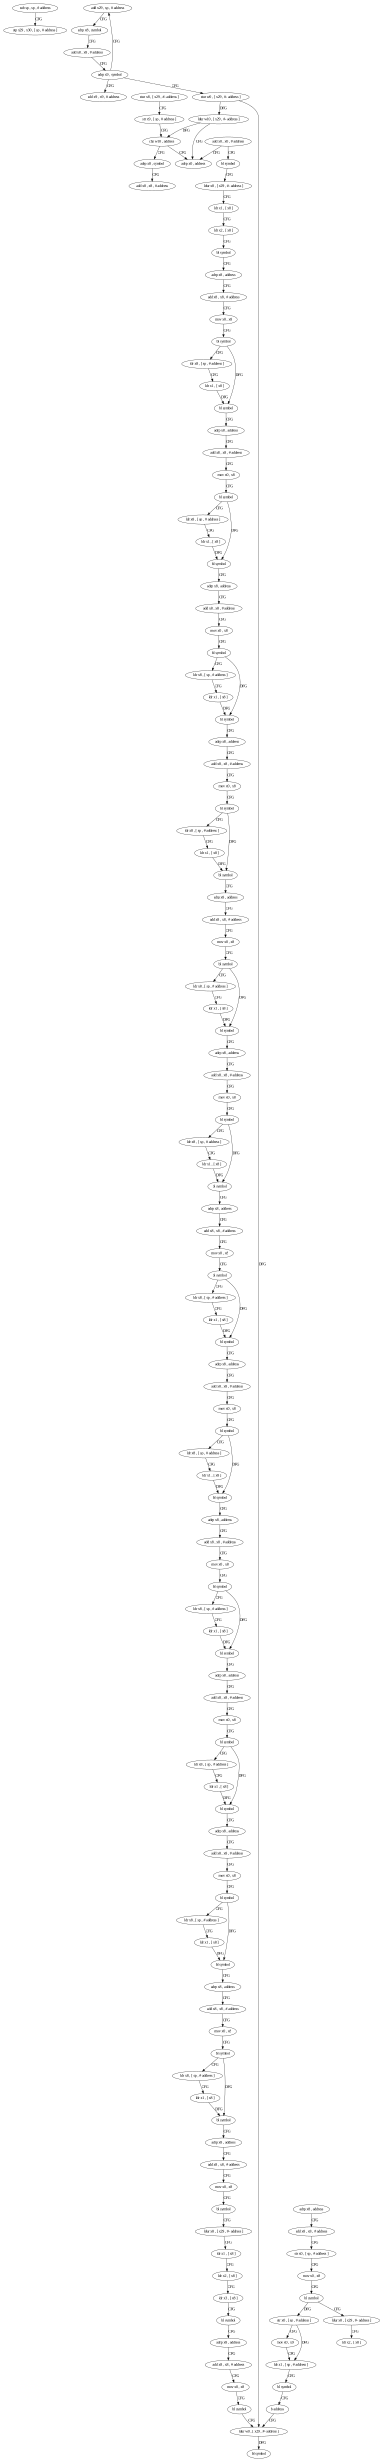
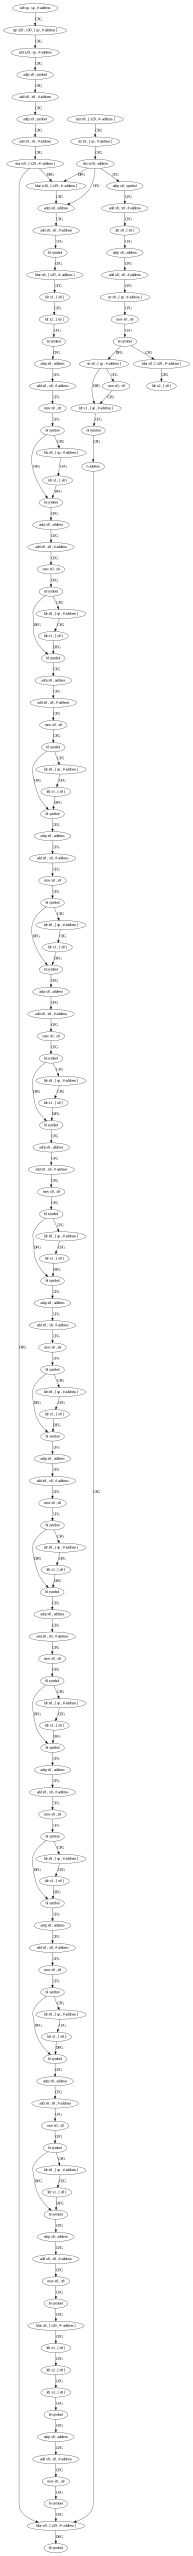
edge "adrp x9 , symbol" -> "add x29 , sp , # address": now "stp x29 , x30 , [ sp , # address ]" -> "add x29 , sp , # address"
edge "adrp x9 , symbol" -> "stur w0 , [ x29 , #- address ]": now "add x9 , x9 , # address" -> "stur w0 , [ x29 , #- address ]"
edge "ldur w10 , [ x29 , #- address ]" -> "cbz w10 , address": reversed
edge "add x0 , x0 , # address" -> "adrp x0 , address": reversed
node "ldr x0 , [ x8 ]": added
